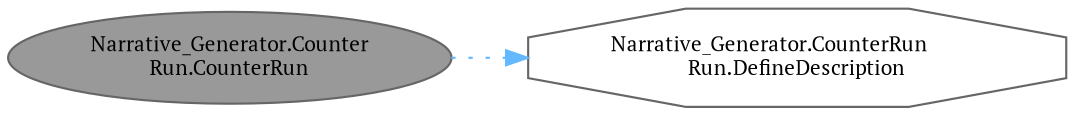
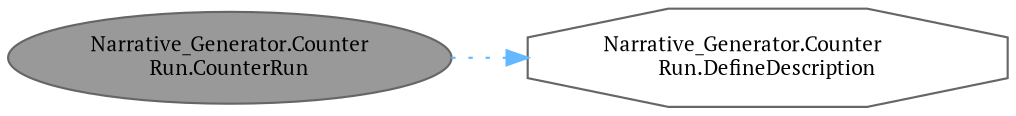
node "Narrative_Generator.CounterRun Run.DefineDescription": label "Narrative_Generator.CounterRun Run.DefineDescription" -> "Narrative_Generator.Counter Run.DefineDescription"
